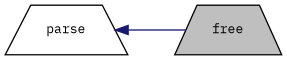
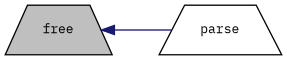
edge "free" -> "parse": reversed
